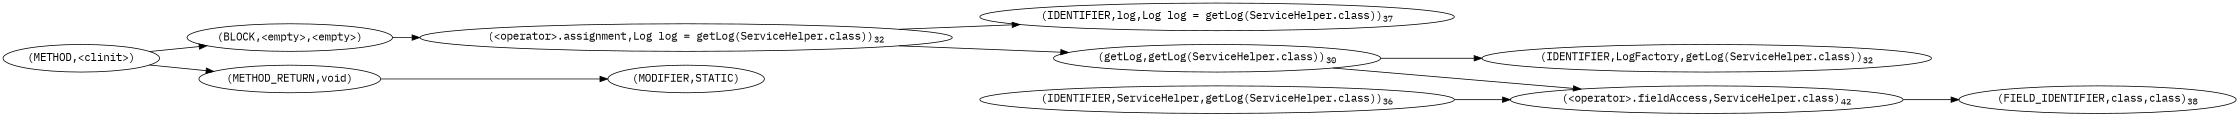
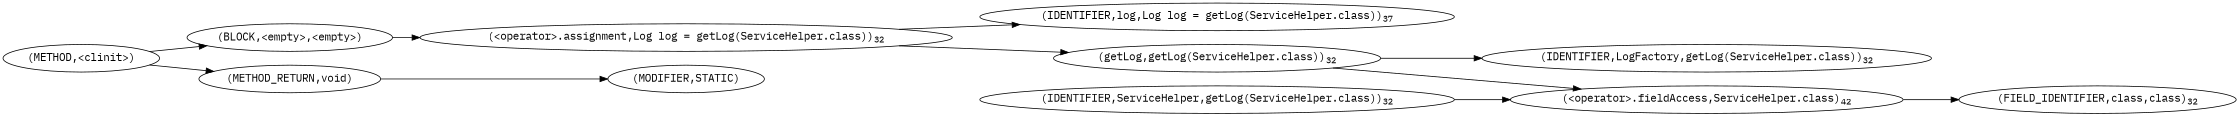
node "(getLog,getLog(ServiceHelper.class))": text "30" -> "32"
node "(IDENTIFIER,ServiceHelper,getLog(ServiceHelper.class))": text "36" -> "32"
node "(FIELD_IDENTIFIER,class,class)": text "38" -> "32"
